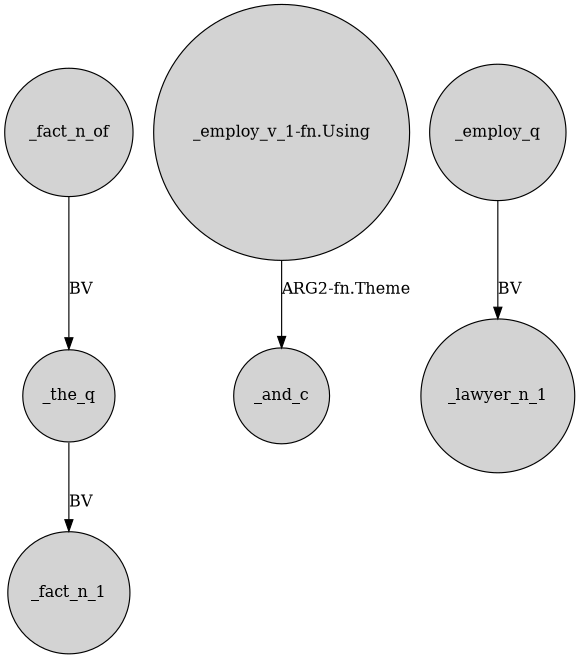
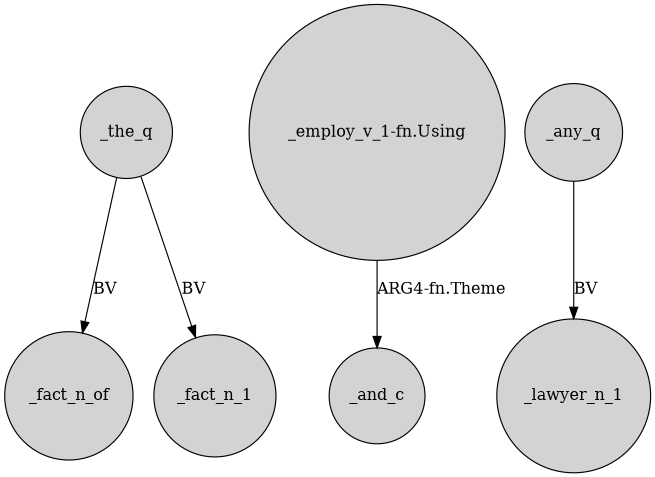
node "_employ_q": label "_employ_q" -> "_any_q"
edge "_fact_n_of" -> "_the_q": reversed
edge "_employ_v_1-fn.Using" -> "_and_c": label "ARG2-fn.Theme" -> "ARG4-fn.Theme"
